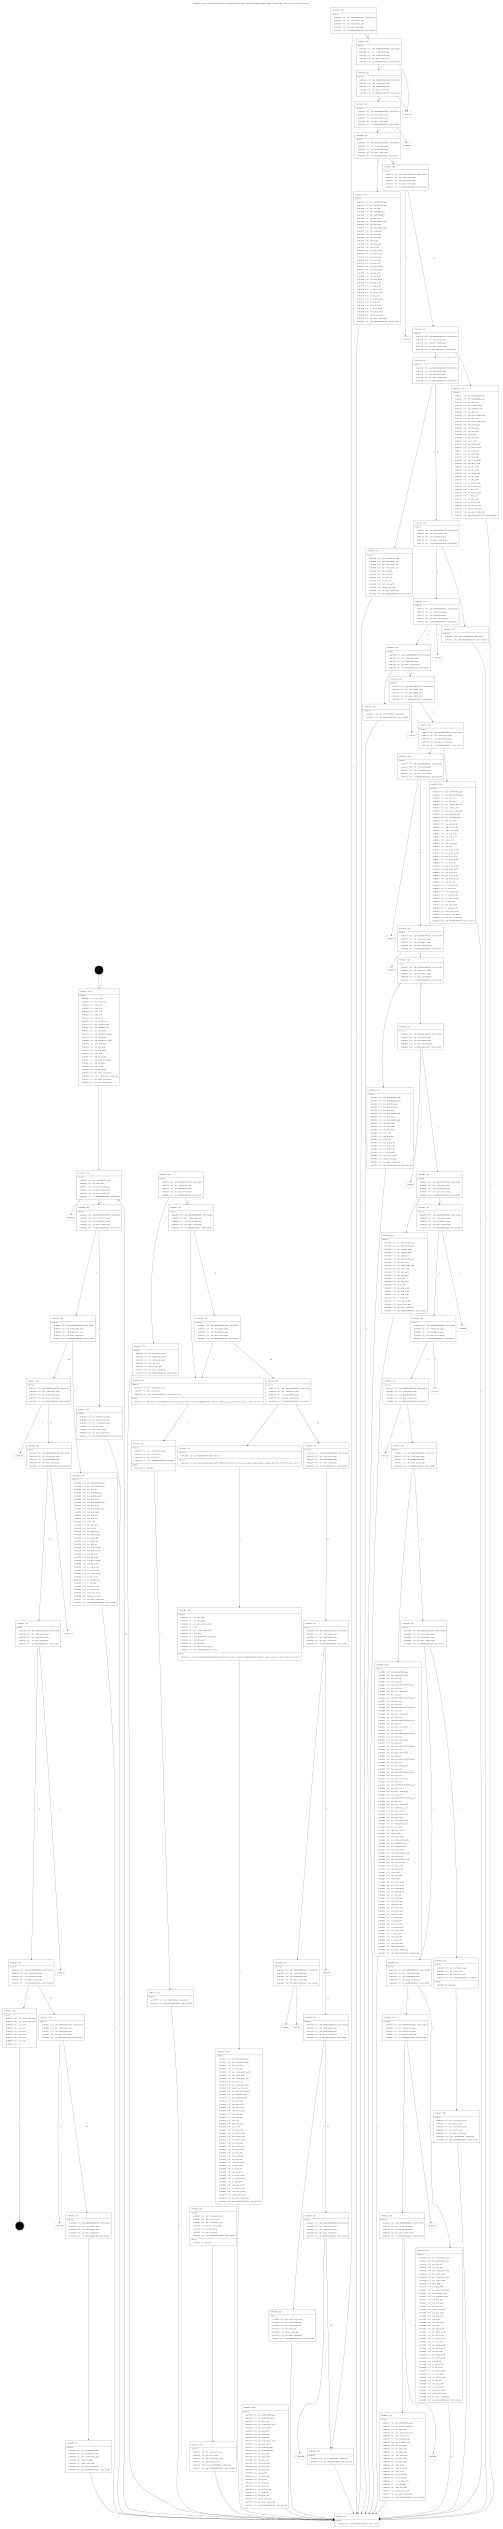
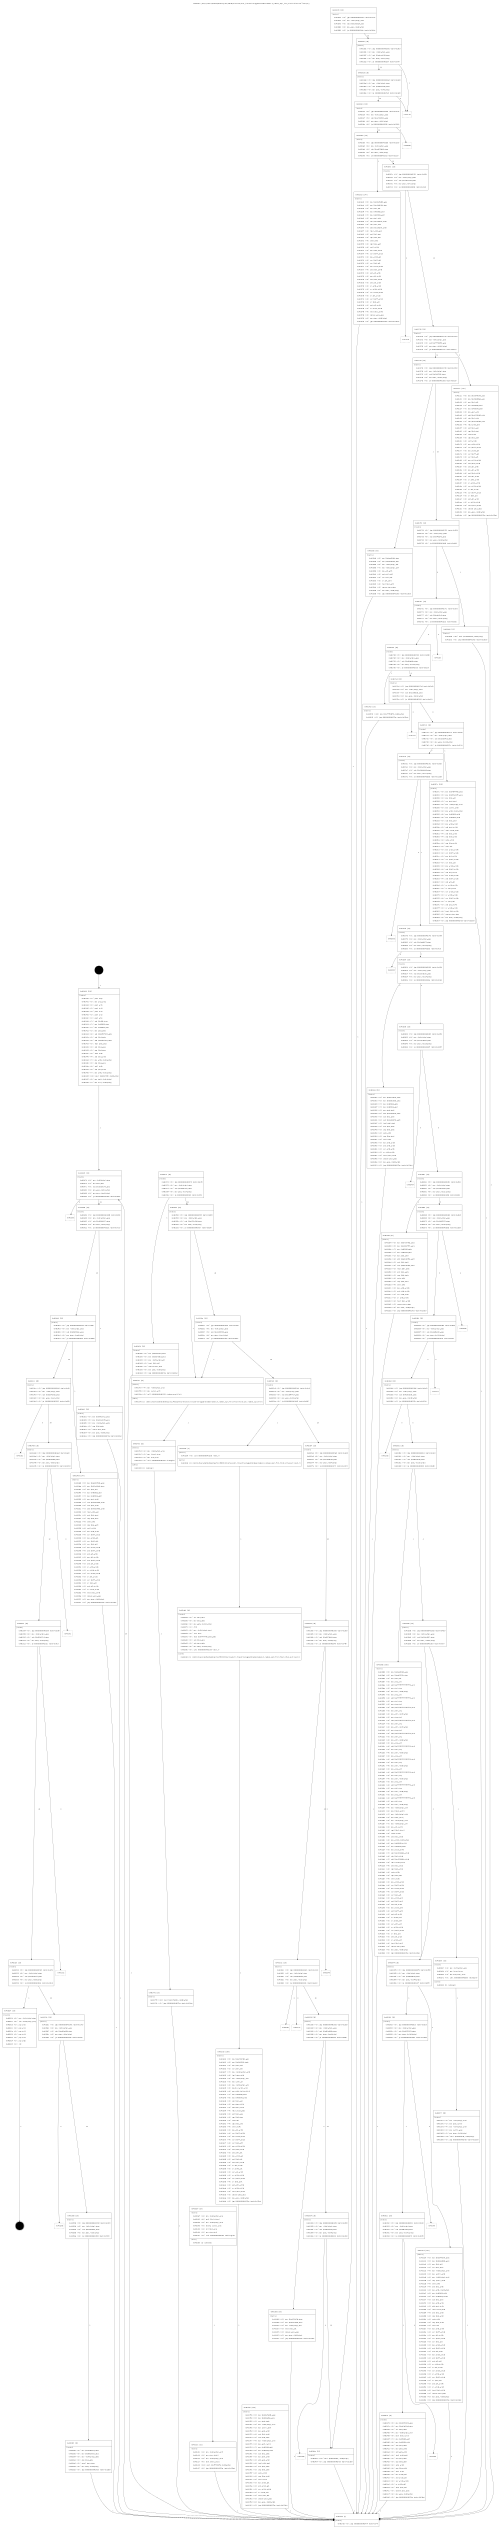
edge "0x401b49" -> "0x401638 [28]": now "0x40161c [28]" -> "0x401638 [28]"
